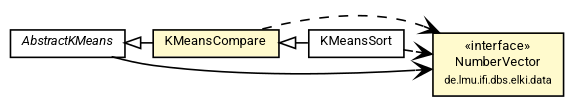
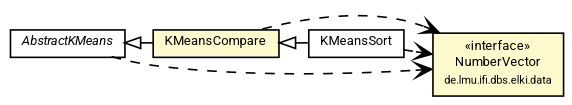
edge "AbstractKMeans" -> "NumberVector": style solid -> dashed
